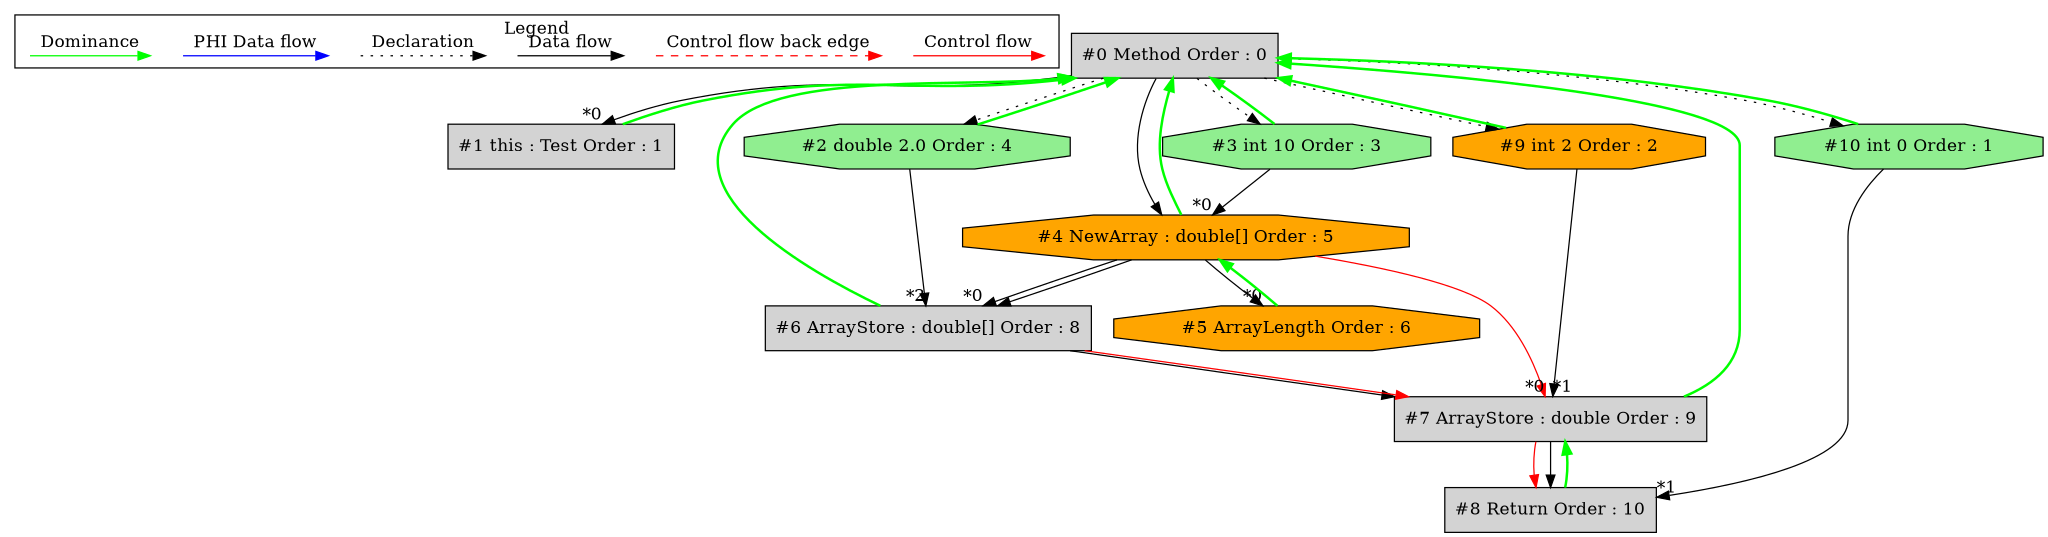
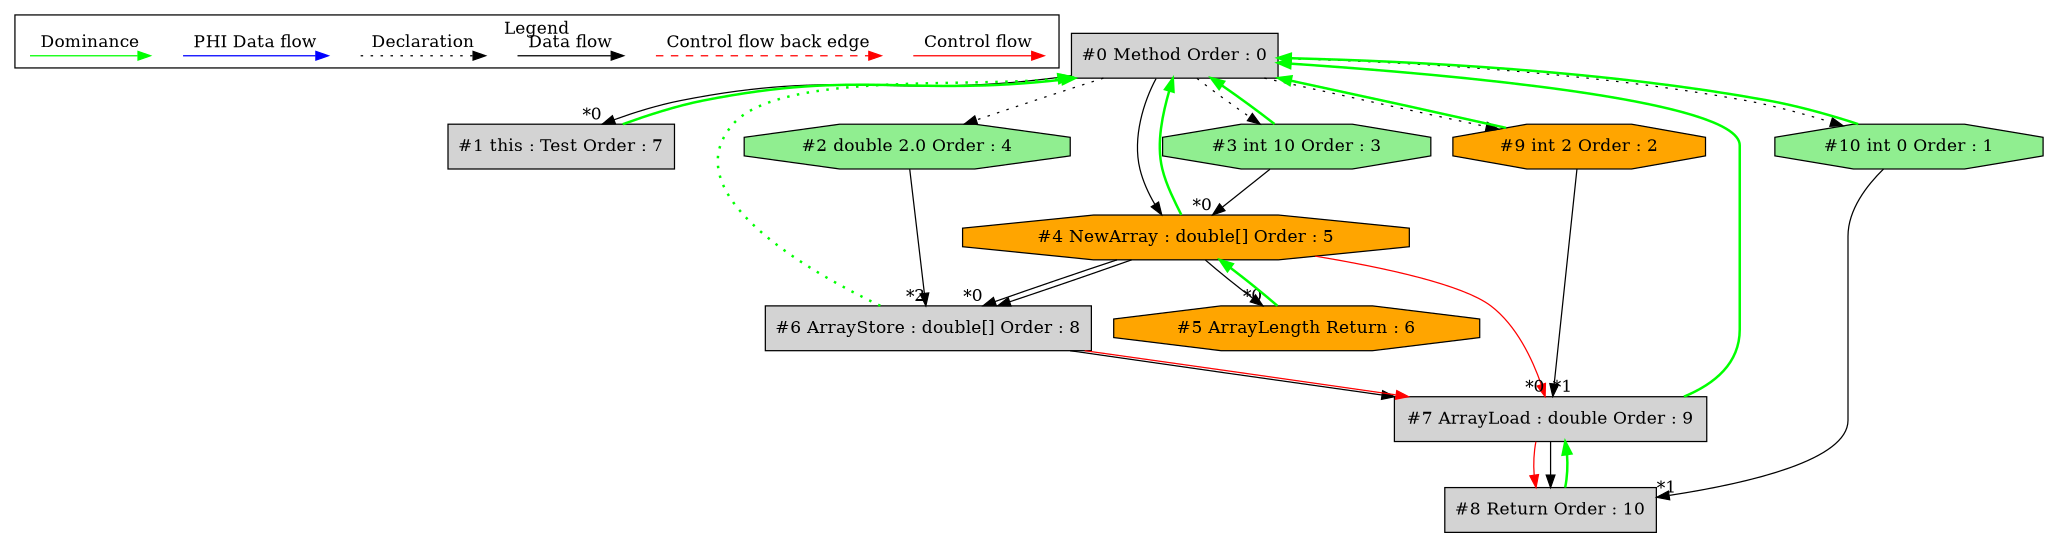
edge "#2 double 2.0 Order : 4" -> "#0 Method Order : 0": removed
edge "#6 ArrayStore : double[] Order : 8" -> "#0 Method Order : 0": style solid -> dotted
node "#1 this : Test Order : 1": label "#1 this : Test Order : 1" -> "#1 this : Test Order : 7"
node "#5 ArrayLength Order : 6": label "#5 ArrayLength Order : 6" -> "#5 ArrayLength Return : 6"
node "#7 ArrayStore : double Order : 9": label "#7 ArrayStore : double Order : 9" -> "#7 ArrayLoad : double Order : 9"
